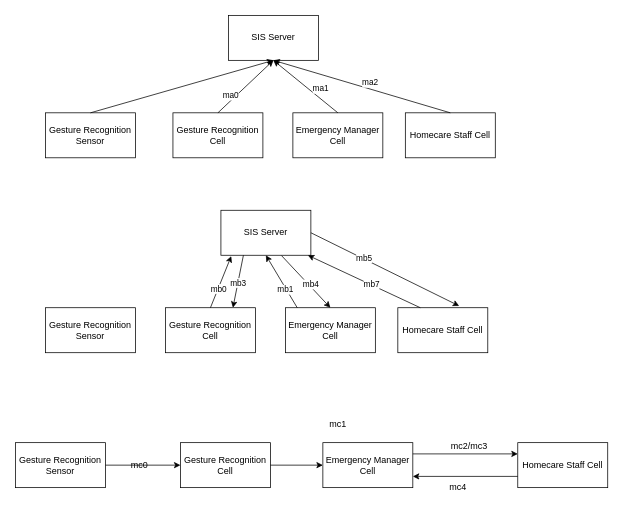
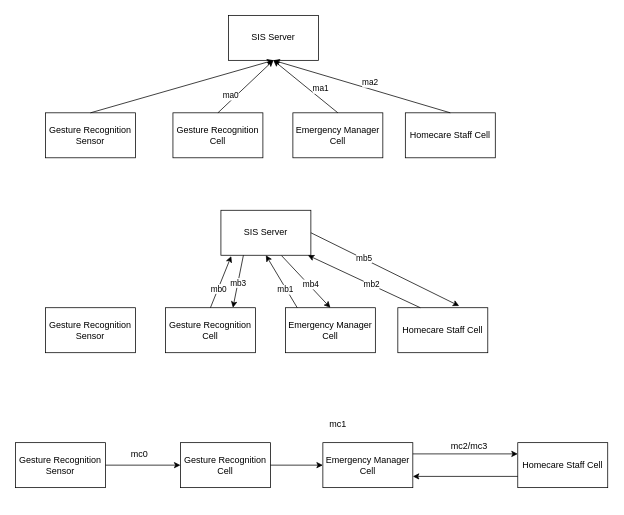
node "mb7": label "mb7" -> "mb2"
node "mc0": moved (139, 465) -> (139, 454)
node "mc4": removed
